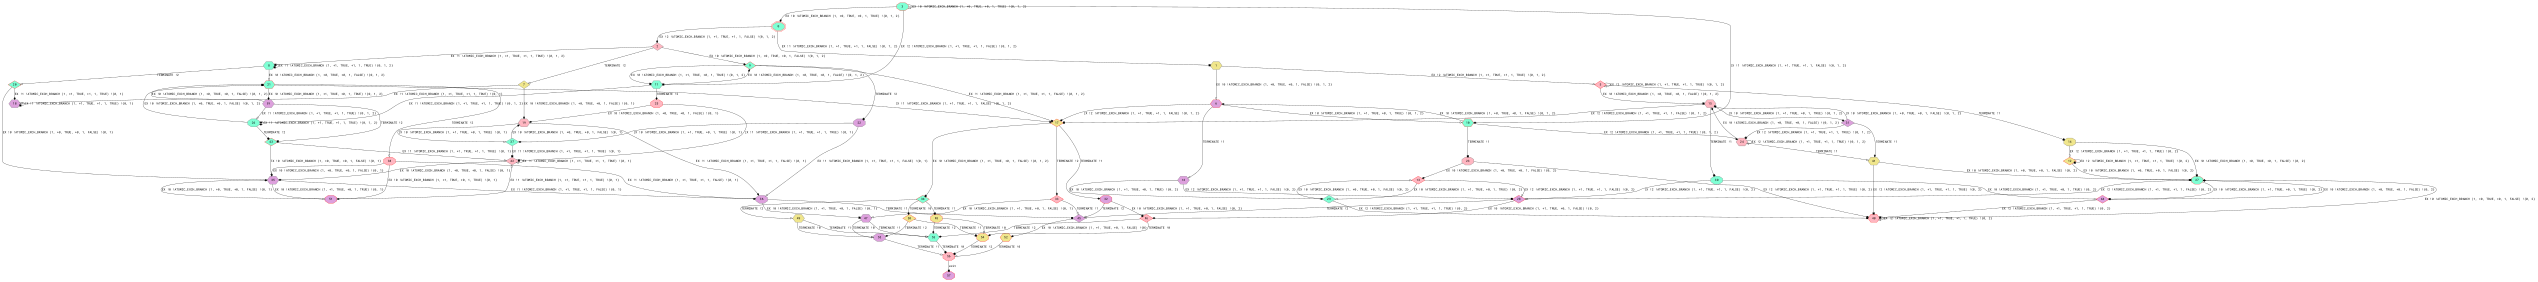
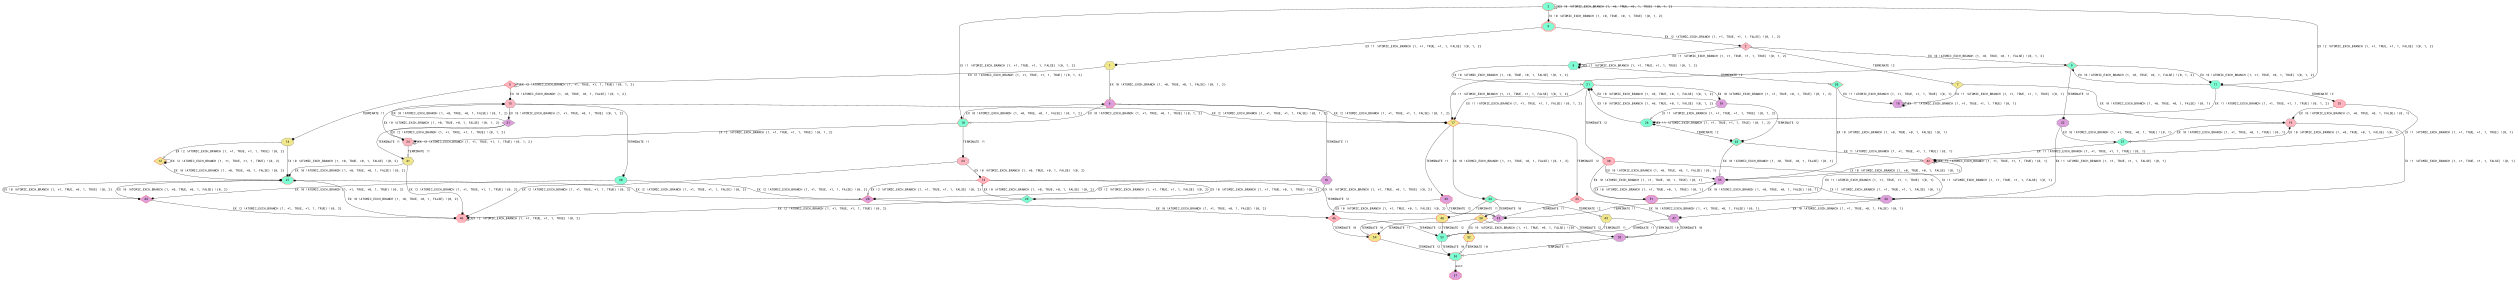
edge "30" -> "44": arrowhead onormal -> diamond
edge "28" -> "45": now "13" -> "45"
node "56": fillcolor lightpink -> aquamarine
